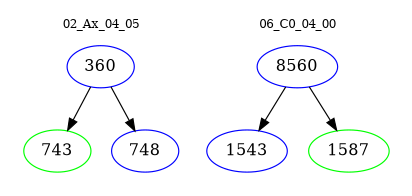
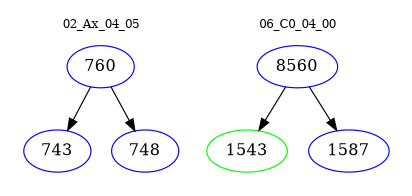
node "360": label "360" -> "760"
node "743": color green -> blue
node "1543": color blue -> green
node "1587": color green -> blue
